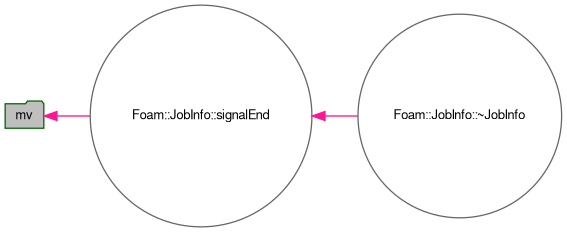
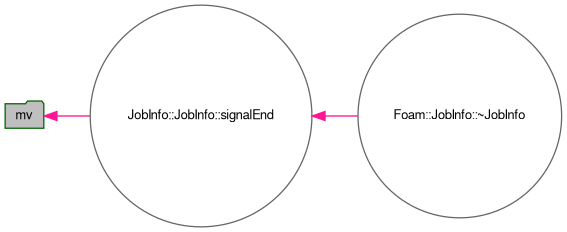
node "Foam::JobInfo::signalEnd": label "Foam::JobInfo::signalEnd" -> "JobInfo::JobInfo::signalEnd"
